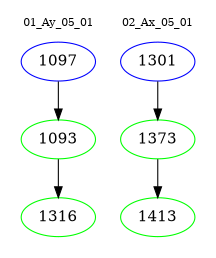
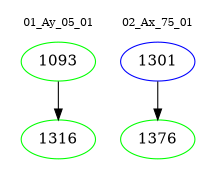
cluster "02_Ax_05_01": label "02_Ax_05_01" -> "02_Ax_75_01"
node "1097": removed
node "1373": label "1373" -> "1376"
node "1413": removed
